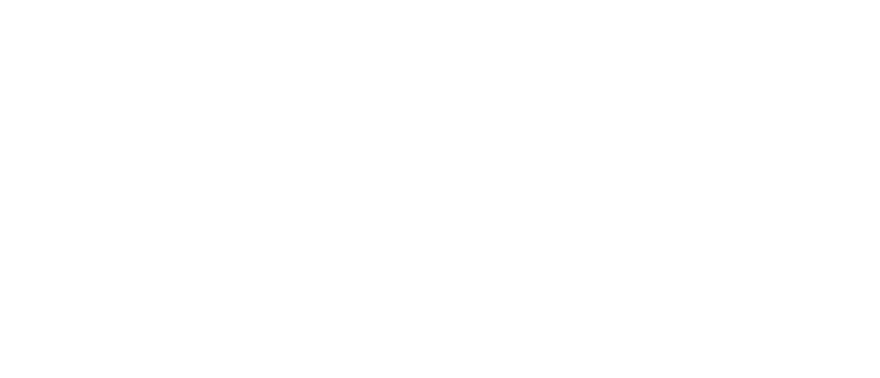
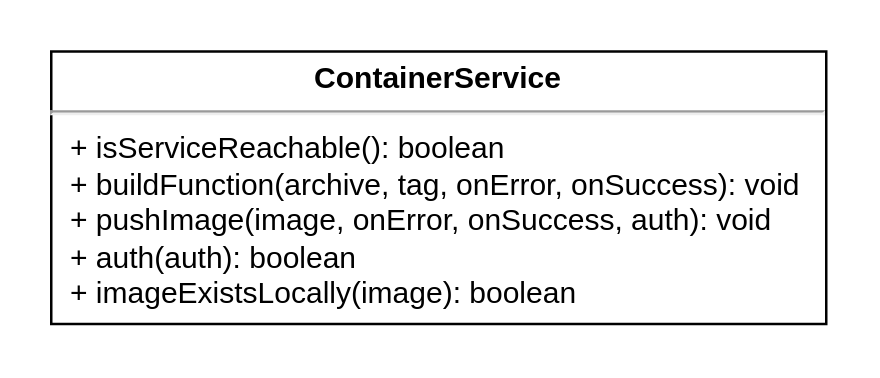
node "ContainerService + isServiceReachable(): boolean + buildFunction(archive, tag, onError, onSuccess): void + pushImage(image, onError, onSuccess, auth): void + auth(auth): boolean + imageExistsLocally(image): boolean": added
